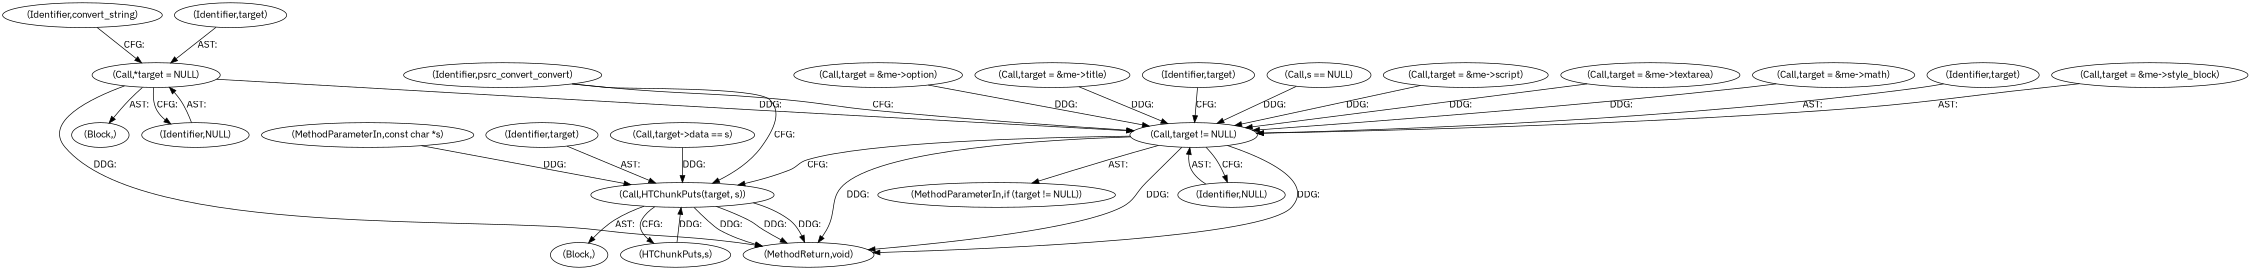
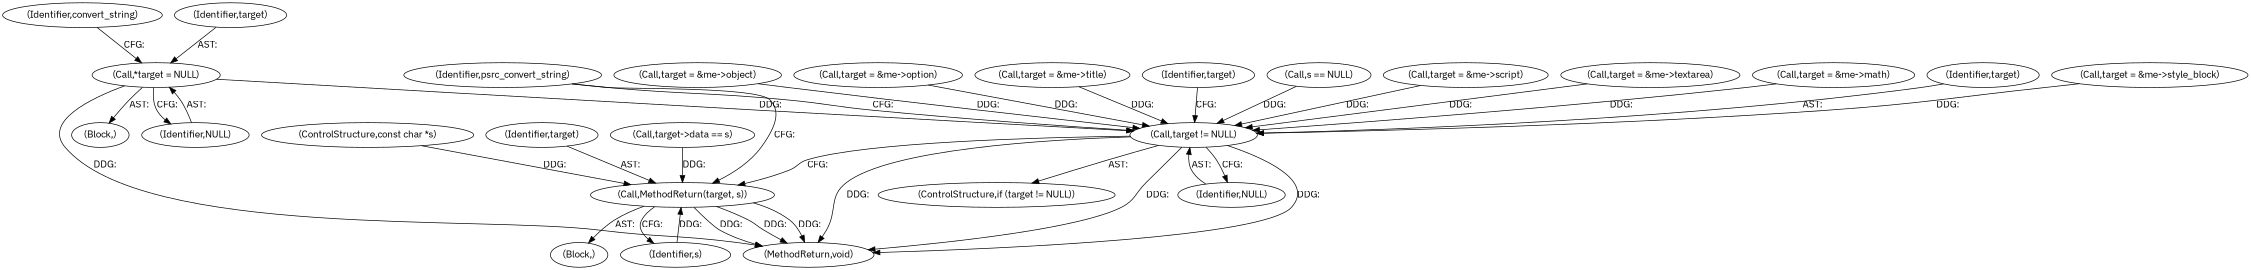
node "(Identifier,psrc_convert_convert)": label "(Identifier,psrc_convert_convert)" -> "(Identifier,psrc_convert_string)"
node "(Call,target = &me->object)": added
edge "(Call,target = &me->style_block)" -> "(Call,target != NULL)": label "AST: " -> "DDG: "
node "(MethodParameterIn,const char *s)": label "(MethodParameterIn,const char *s)" -> "(ControlStructure,const char *s)"
node "(Call,HTChunkPuts(target, s))": label "(Call,HTChunkPuts(target, s))" -> "(Call,MethodReturn(target, s))"
node "(MethodParameterIn,if (target != NULL))": label "(MethodParameterIn,if (target != NULL))" -> "(ControlStructure,if (target != NULL))"
node "(HTChunkPuts,s)": label "(HTChunkPuts,s)" -> "(Identifier,s)"
